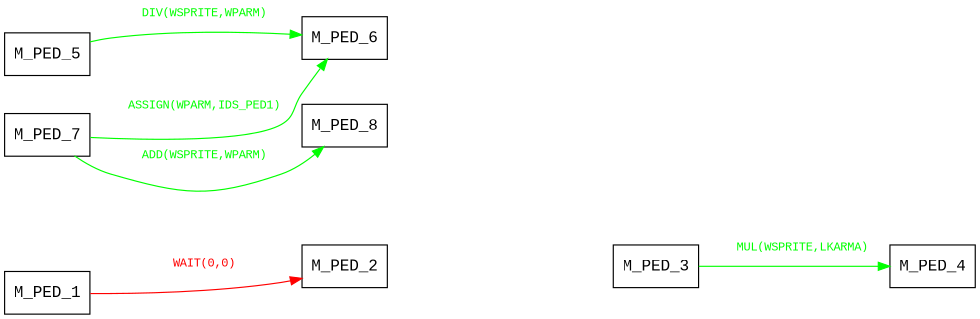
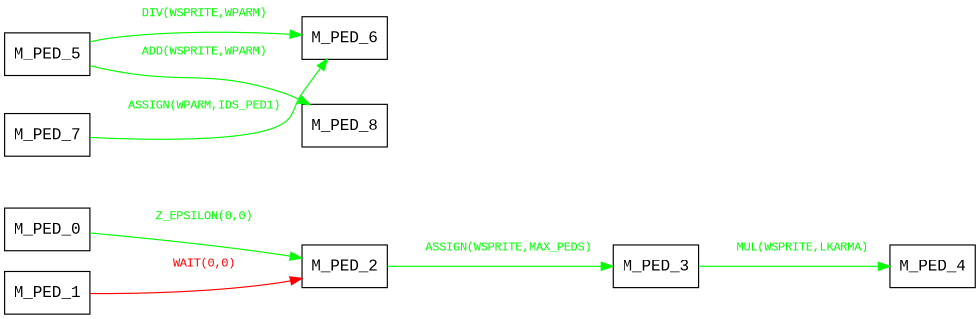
edge "M_PED_7" -> "M_PED_8": now "M_PED_5" -> "M_PED_8"
node "M_PED_0": added
edge "M_PED_2" -> "M_PED_3": added, label "ASSIGN(WSPRITE,MAX_PEDS)"
